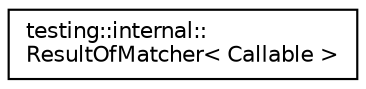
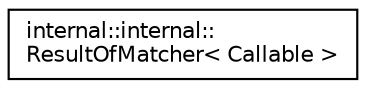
node "testing::internal:: ResultOfMatcher< Callable >": label "testing::internal:: ResultOfMatcher< Callable >" -> "internal::internal:: ResultOfMatcher< Callable >"
